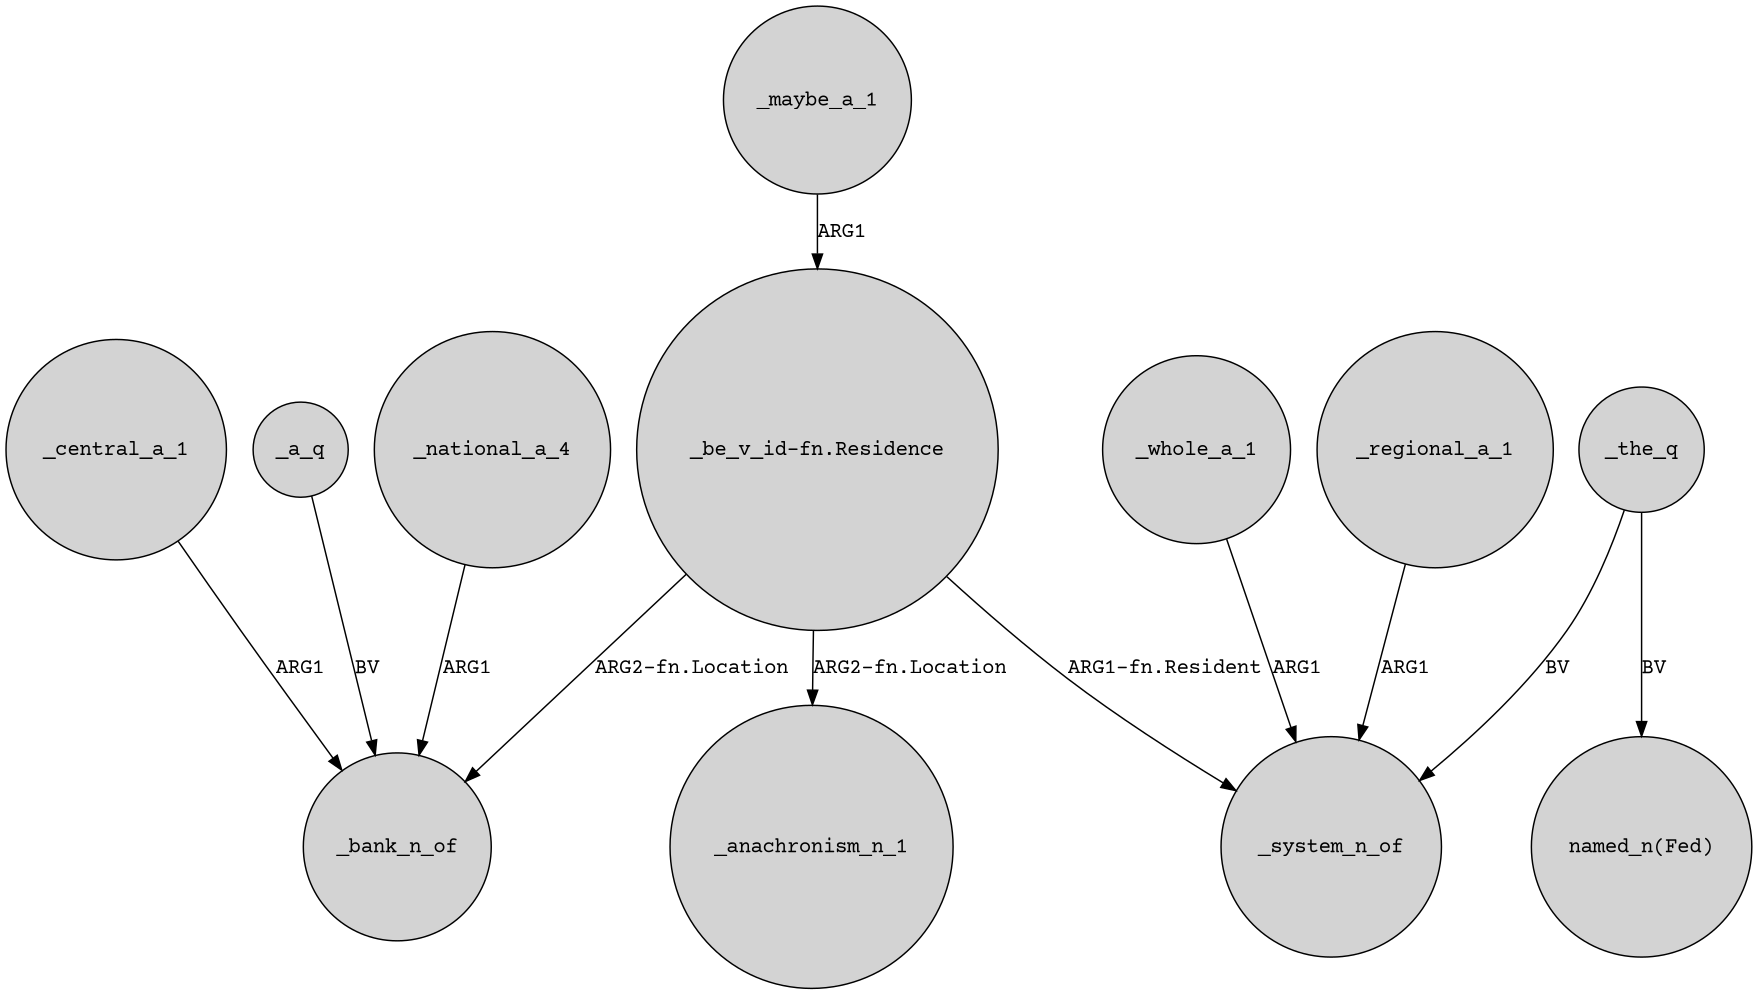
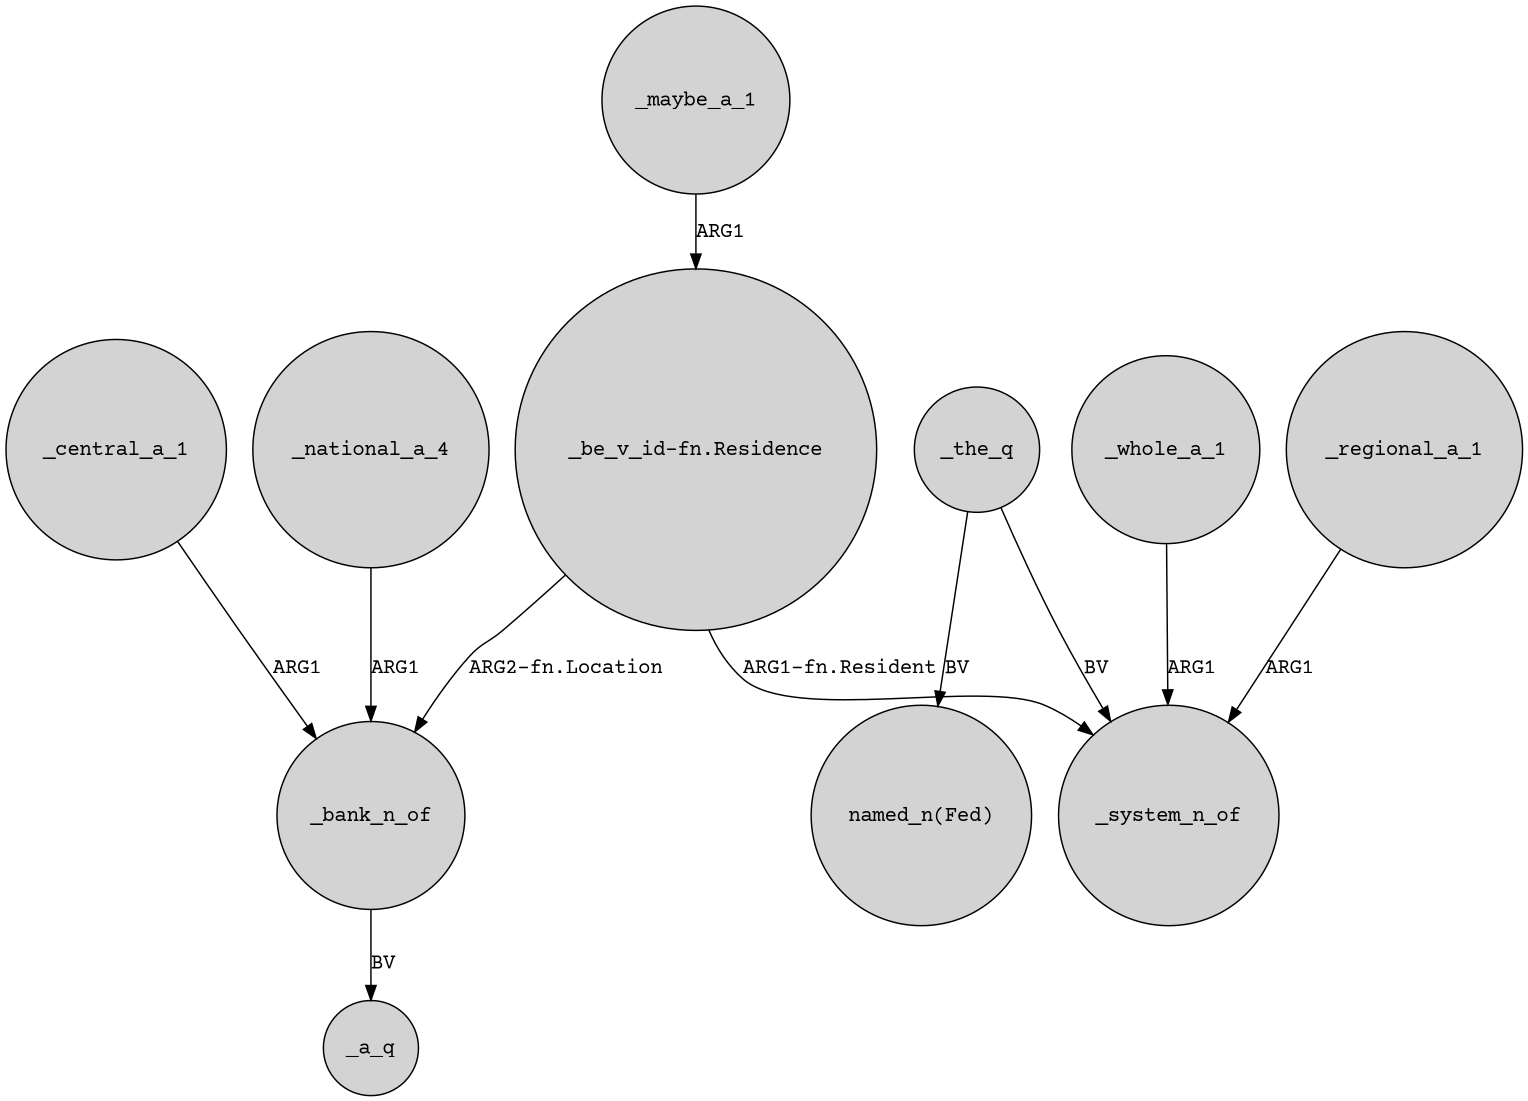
edge "_a_q" -> "_bank_n_of": reversed
node "_anachronism_n_1": removed
